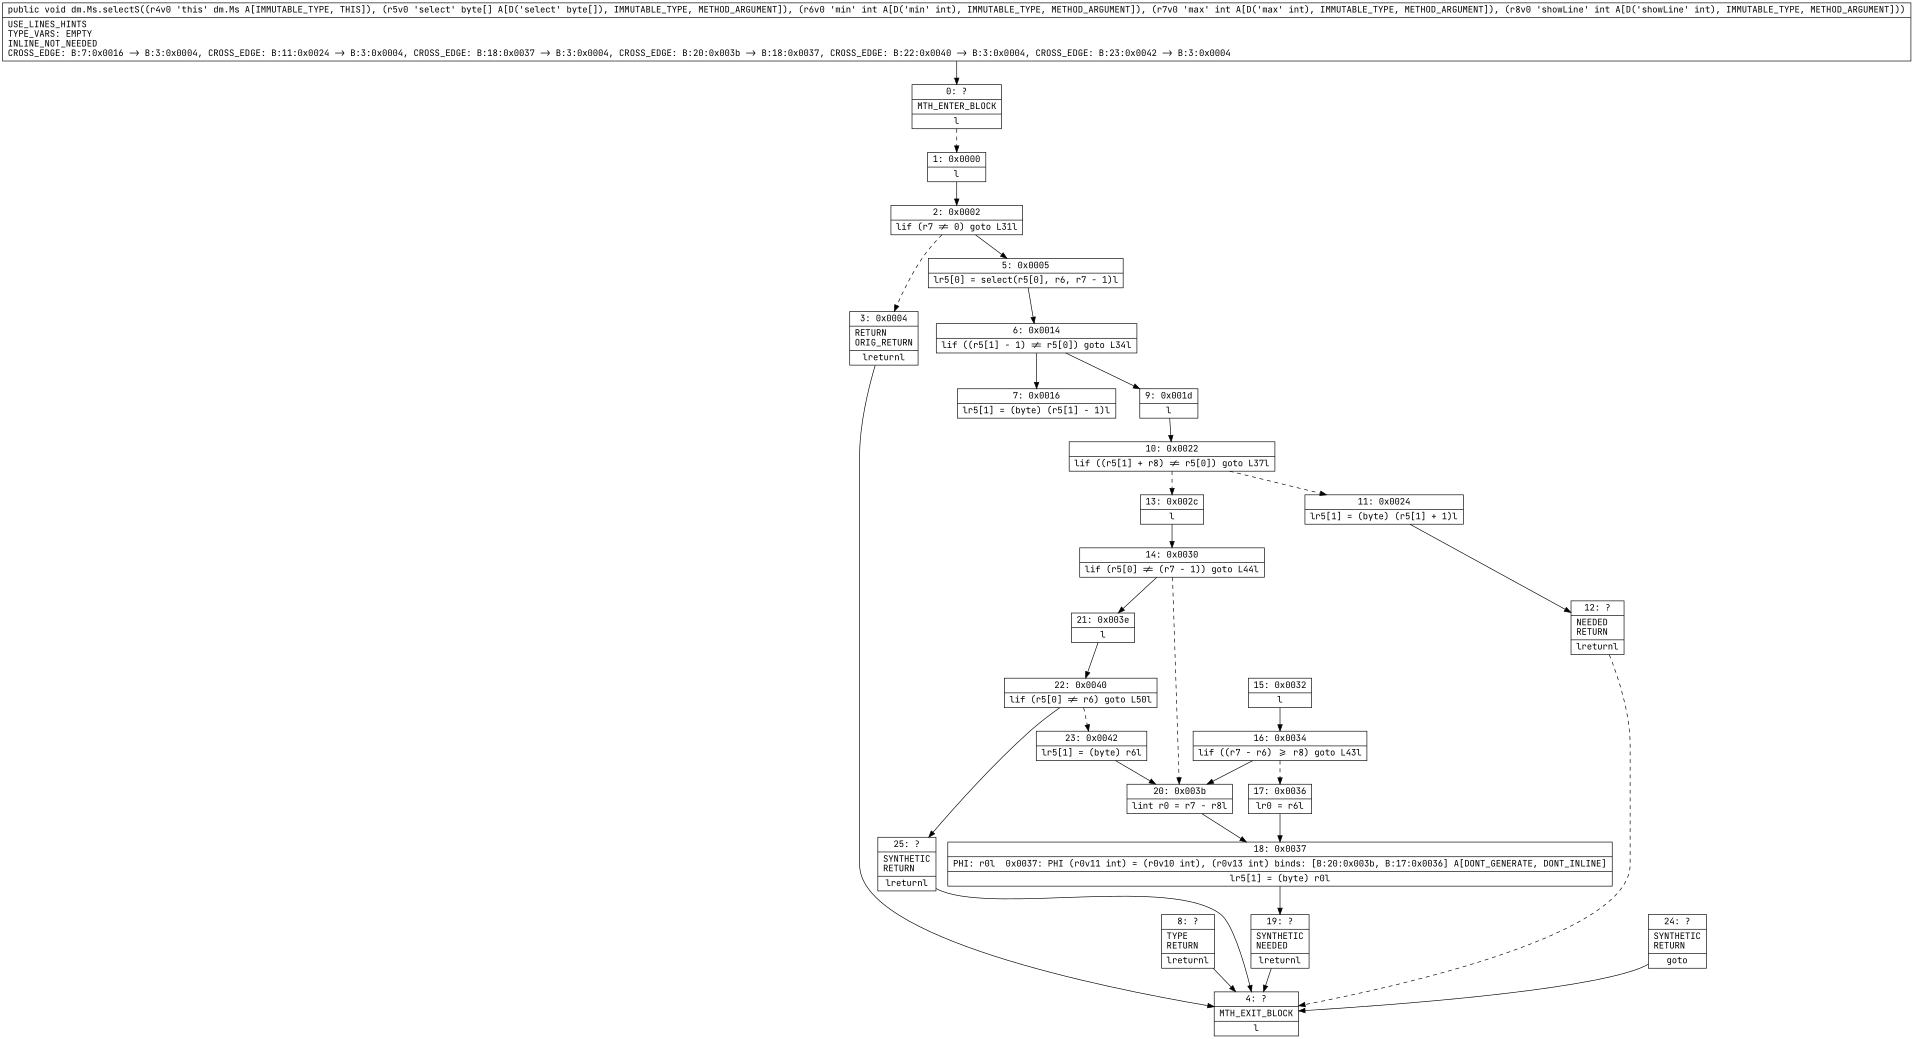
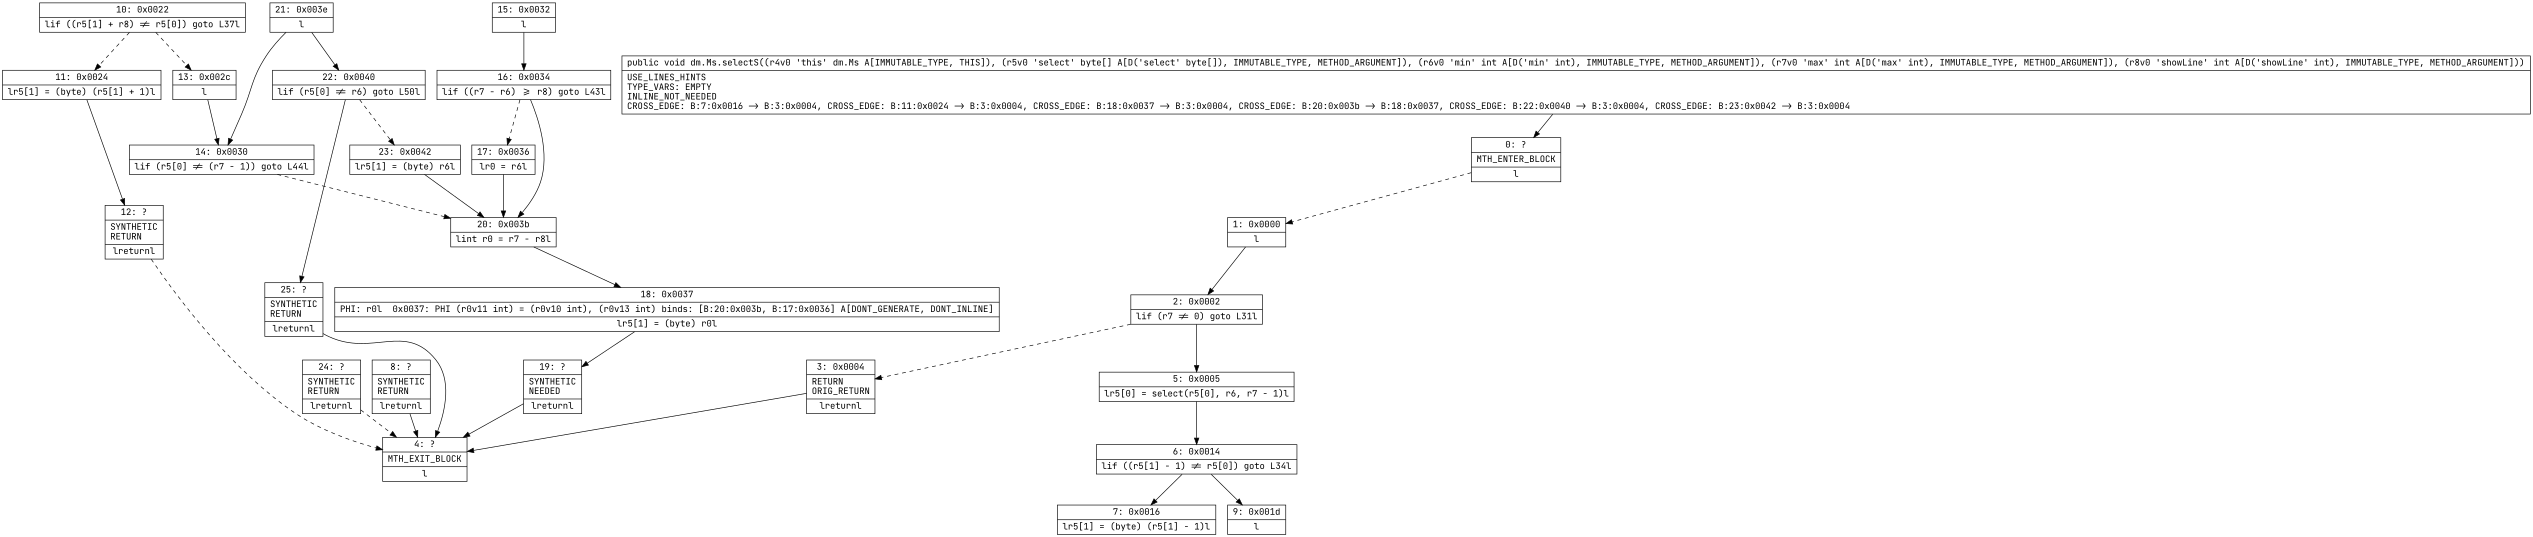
edge "9: 0x001d" -> "10: 0x0022": removed
edge "14: 0x0030" -> "21: 0x003e": reversed
node "12: ?": text "NEEDED" -> "SYNTHETIC"
edge "17: 0x0036" -> "18: 0x0037": now "17: 0x0036" -> "20: 0x003b"
node "8: ?": text "TYPE" -> "SYNTHETIC"
node "24: ?": text "goto" -> "lreturnl"
edge "24: ?" -> "4: ?": style solid -> dashed
